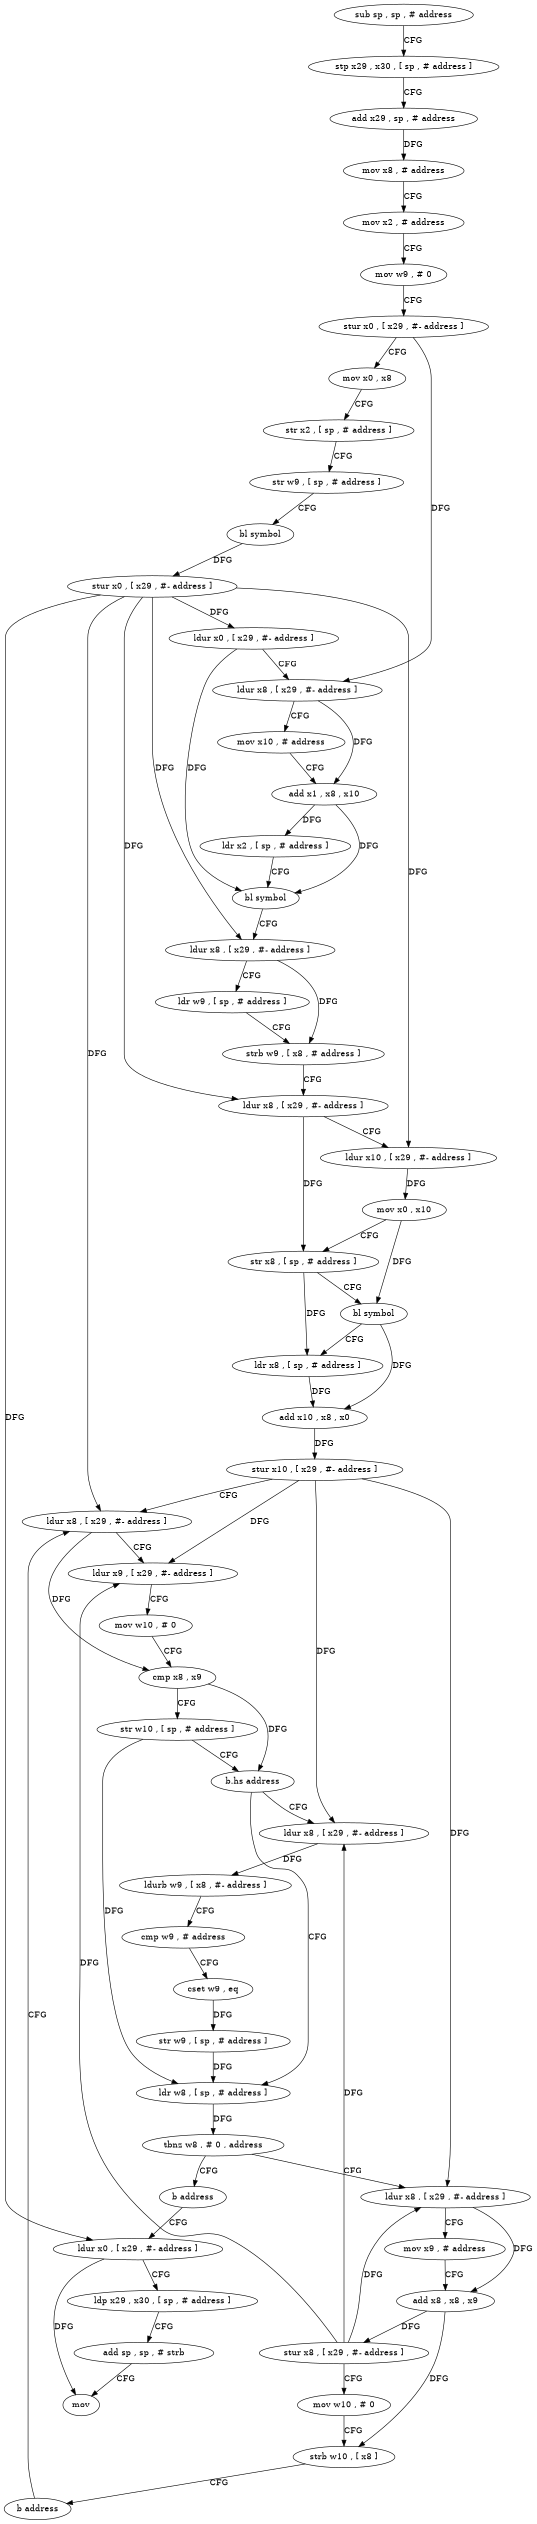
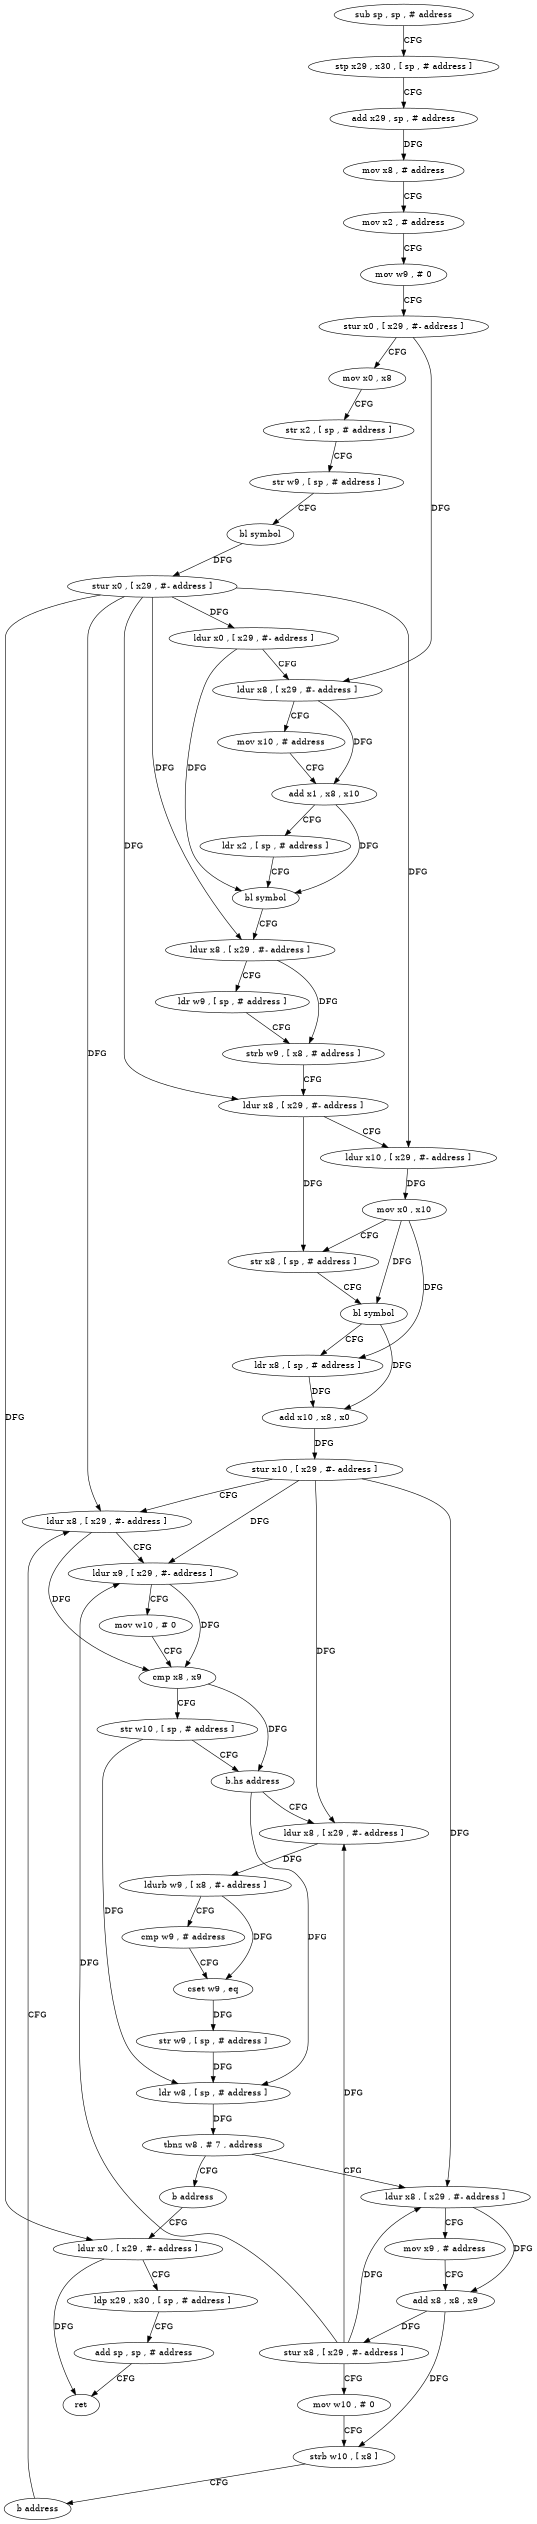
edge "add x1 , x8 , x10" -> "ldr x2 , [ sp , # address ]": label "DFG" -> "CFG"
edge "str x8 , [ sp , # address ]" -> "ldr x8 , [ sp , # address ]": now "mov x0 , x10" -> "ldr x8 , [ sp , # address ]"
edge "ldur x9 , [ x29 , #- address ]" -> "cmp x8 , x9": added, label "DFG"
edge "ldurb w9 , [ x8 , #- address ]" -> "cset w9 , eq": added, label "DFG"
edge "b.hs address" -> "ldr w8 , [ sp , # address ]": label "CFG" -> "DFG"
node "tbnz w8 , # 0 , address": label "tbnz w8 , # 0 , address" -> "tbnz w8 , # 7 , address"
node "add sp , sp , # strb": label "add sp , sp , # strb" -> "add sp , sp , # address"
node "mov": label "mov" -> "ret"
